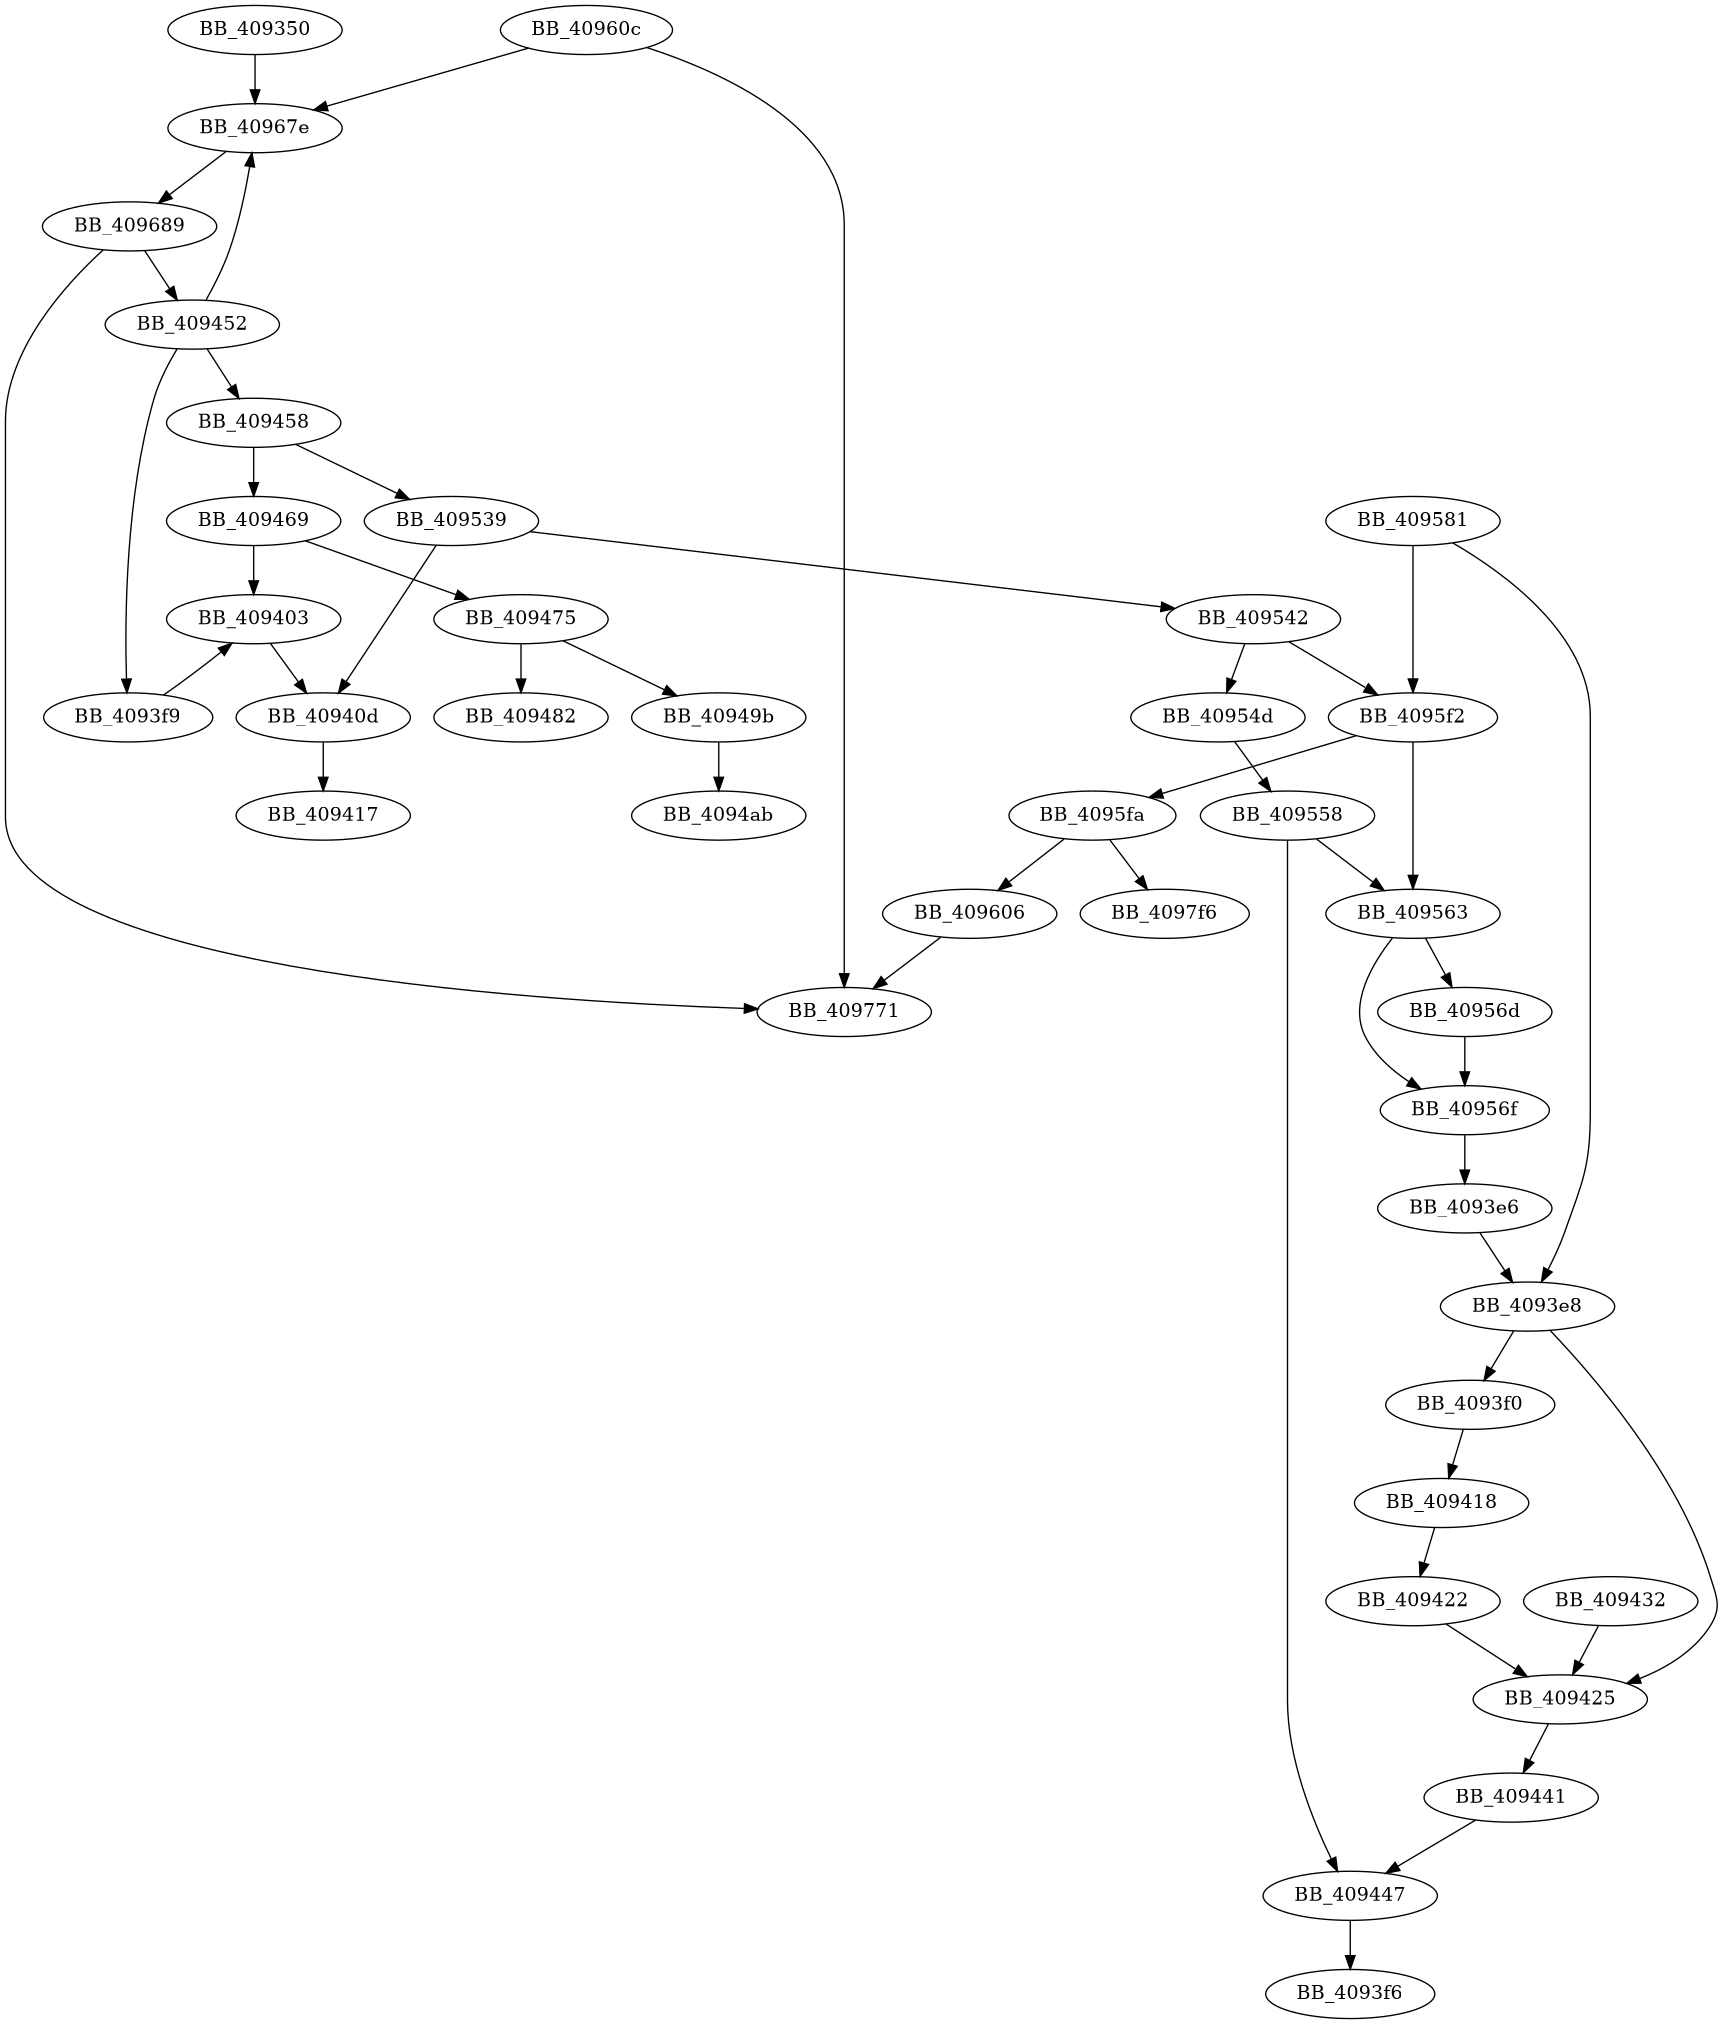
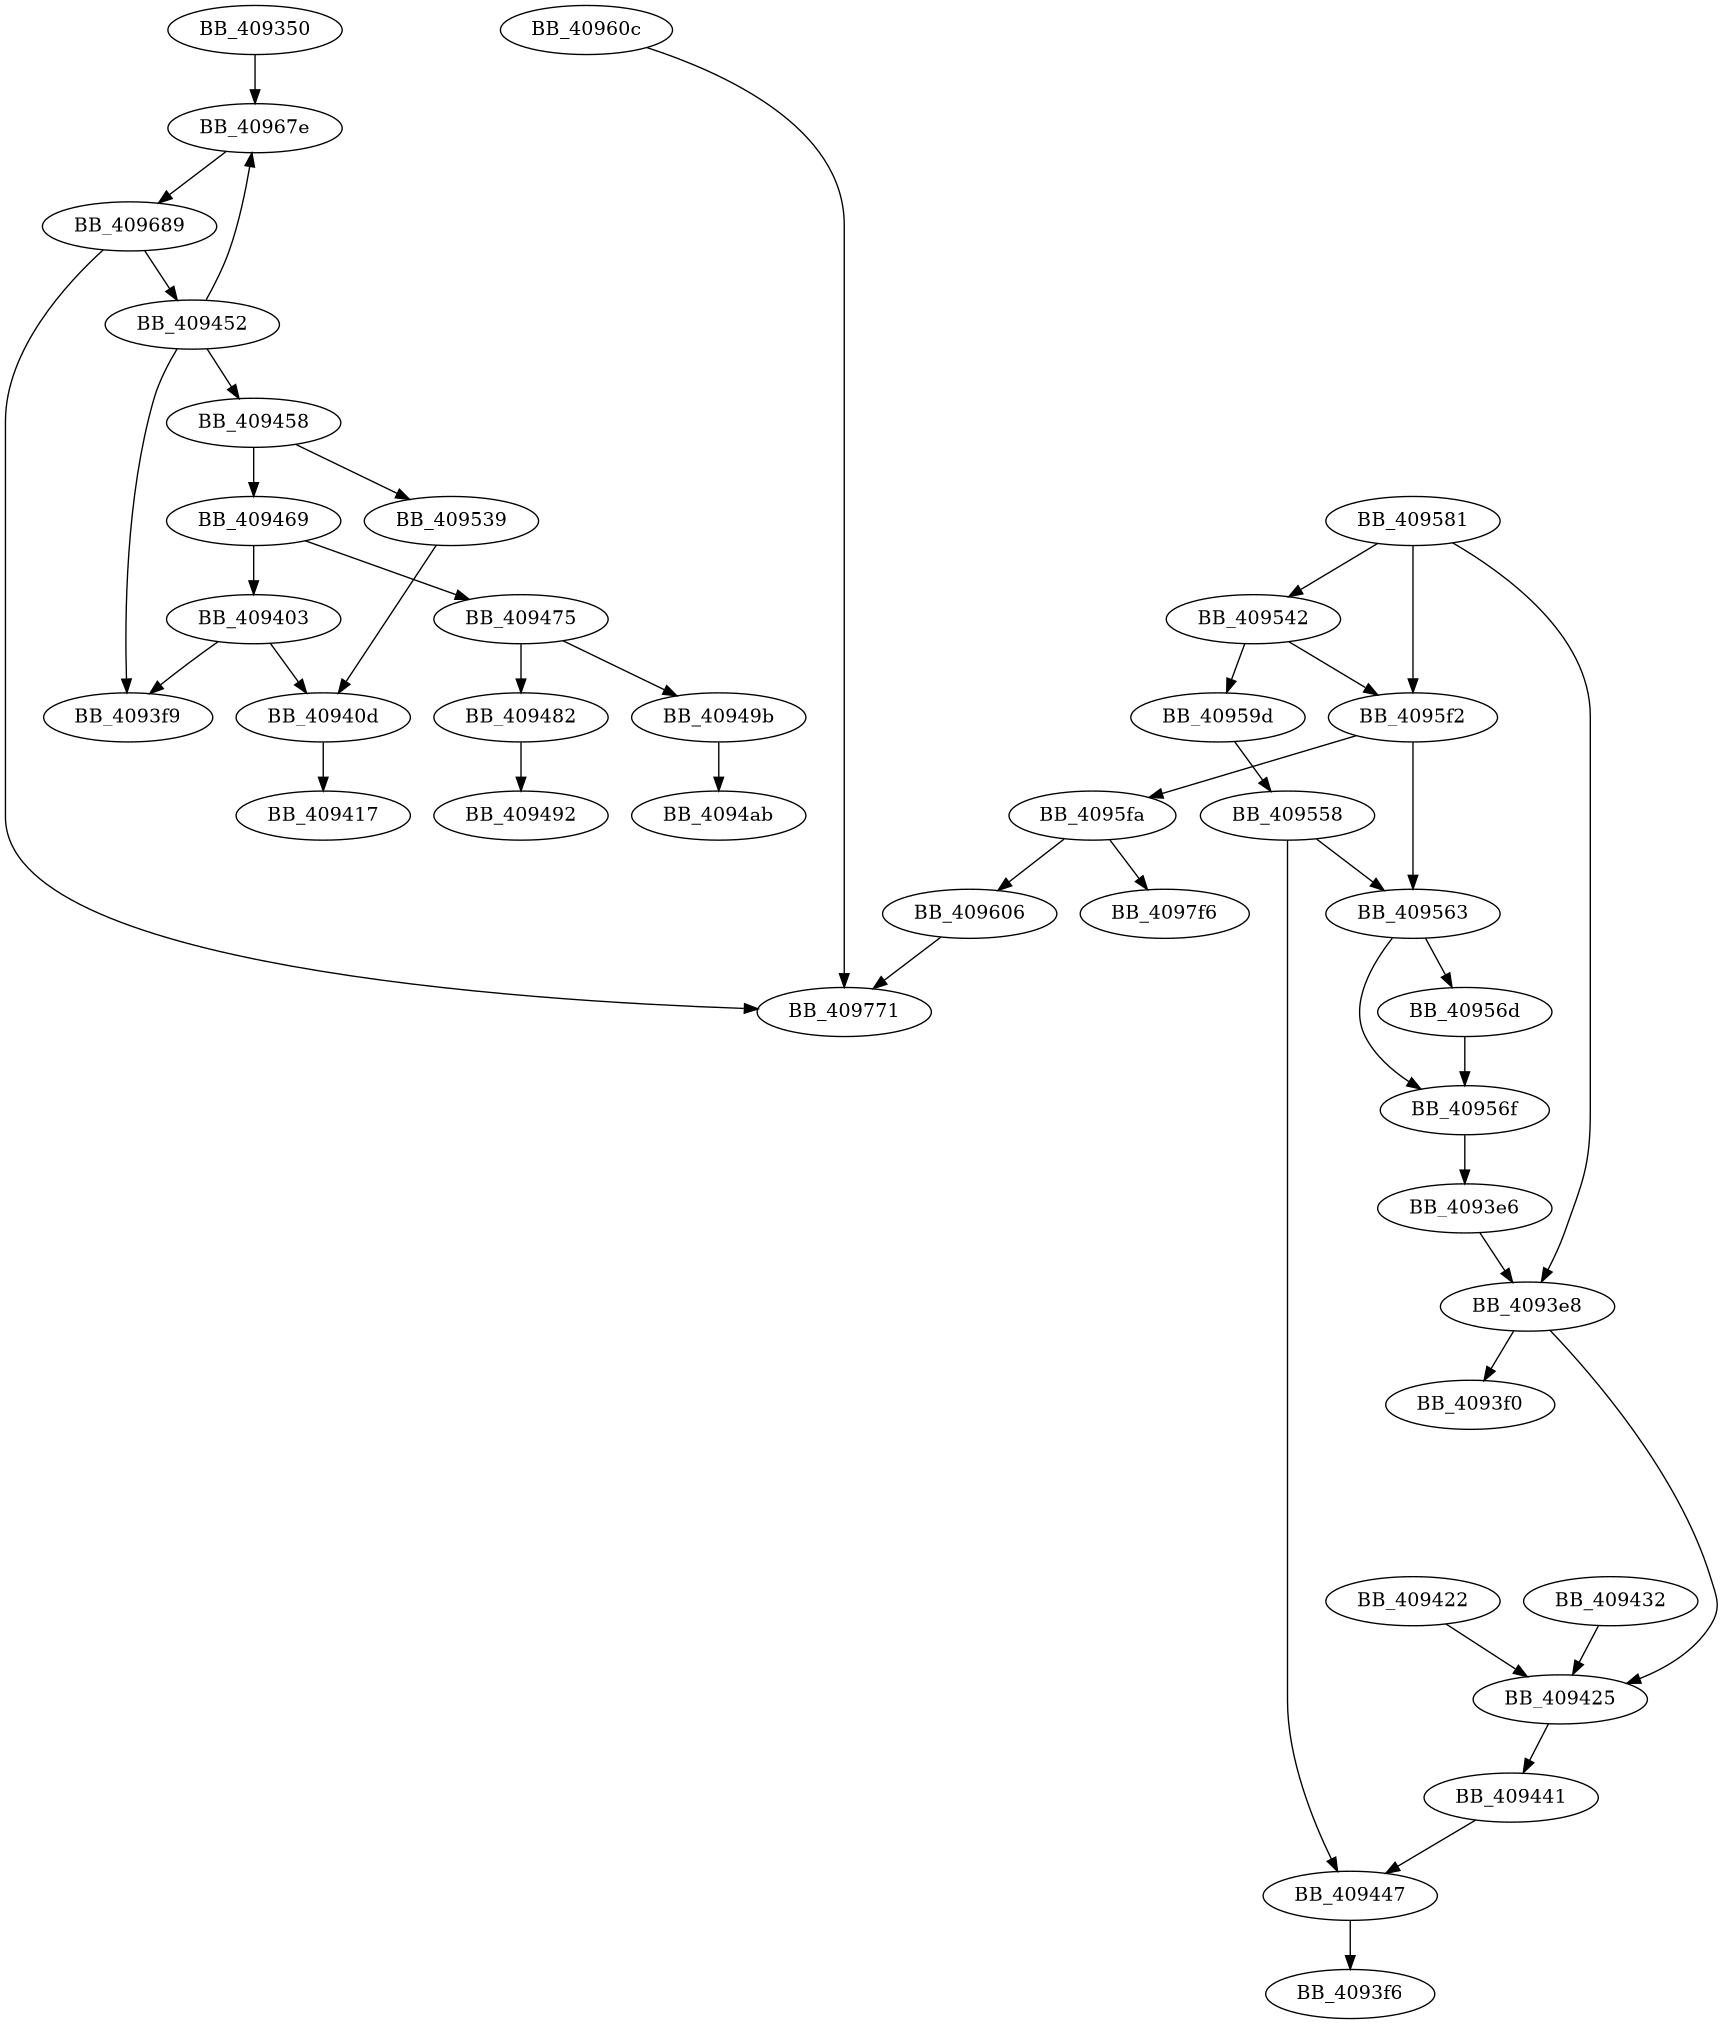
edge "BB_40960c" -> "BB_40967e": removed
edge "BB_409539" -> "BB_409542": now "BB_409581" -> "BB_409542"
edge "BB_4093f9" -> "BB_409403": reversed
node "BB_40954d": label "BB_40954d" -> "BB_40959d"
node "BB_409492": added
node "BB_409418": removed
